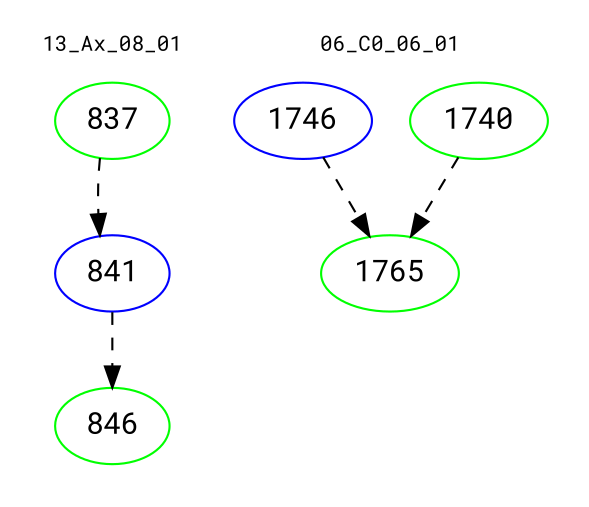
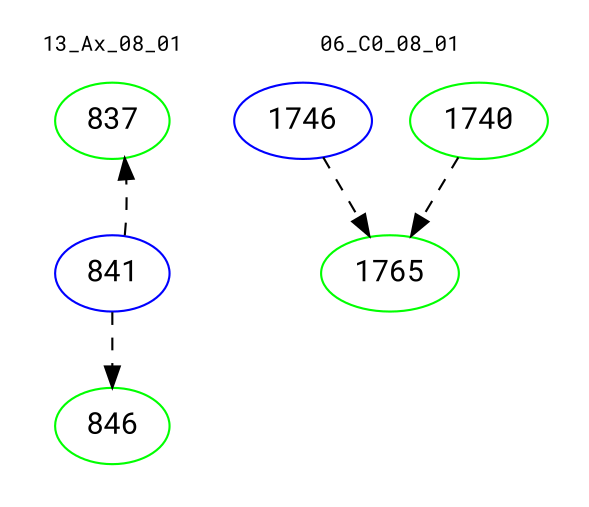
cluster "06_C0_06_01": label "06_C0_06_01" -> "06_C0_08_01"
edge "837" -> "841": reversed
